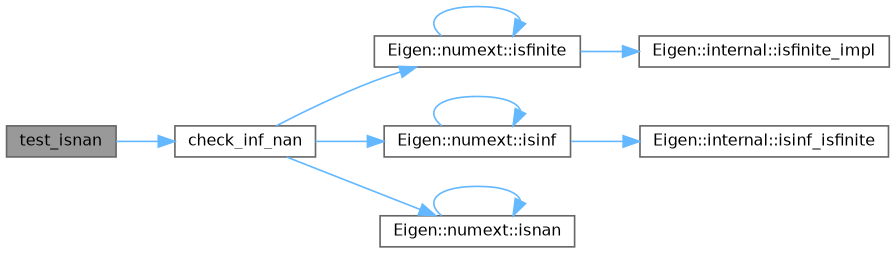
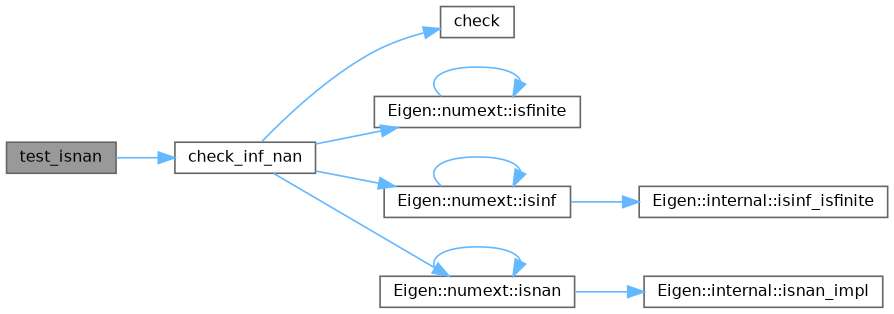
node "check": added
node "Eigen::internal::isfinite_impl": removed
node "Eigen::internal::isnan_impl": added
